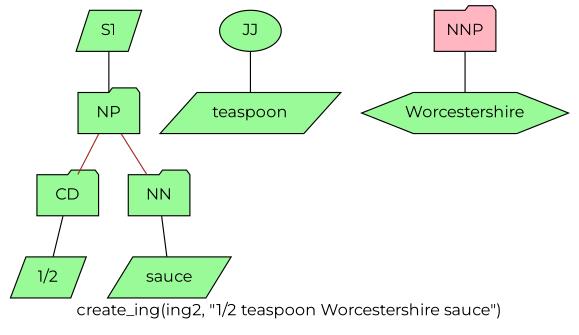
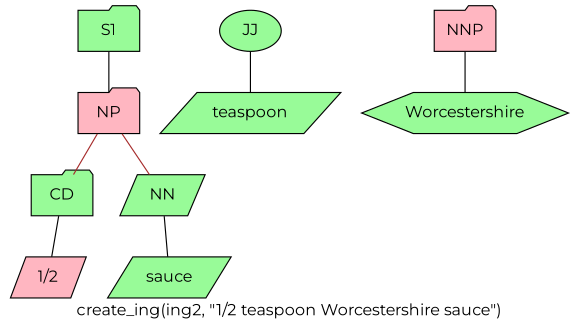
node "S1": shape parallelogram -> folder
node "NP": fillcolor palegreen -> lightpink
node "NN": shape folder -> parallelogram
node "1/2": fillcolor palegreen -> lightpink
